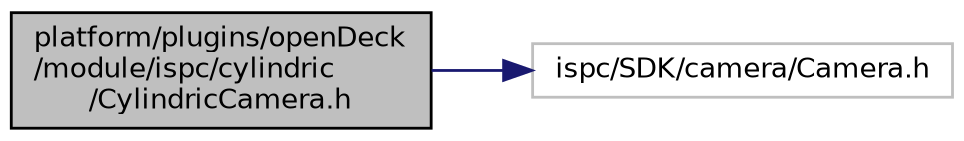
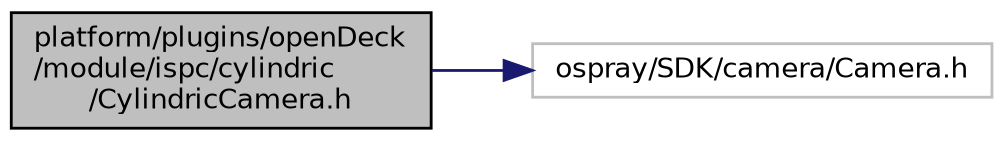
node "ispc/SDK/camera/Camera.h": label "ispc/SDK/camera/Camera.h" -> "ospray/SDK/camera/Camera.h"
